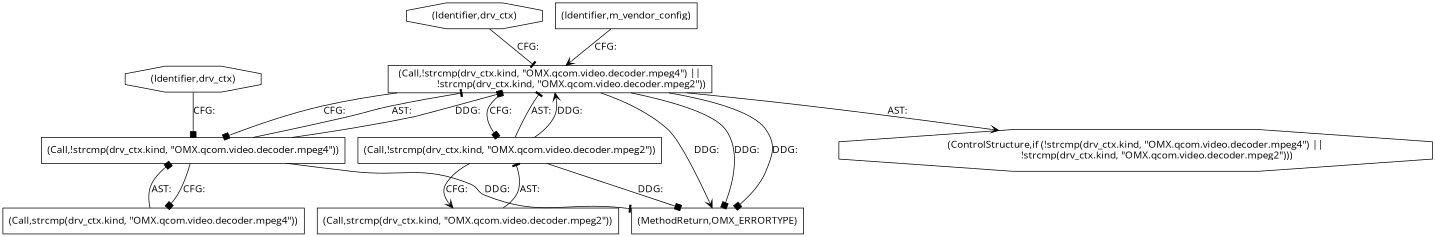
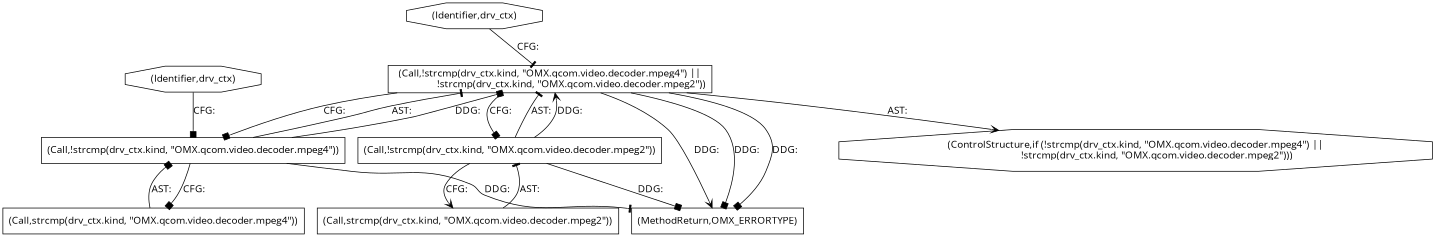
node "(Identifier,m_vendor_config)": removed
